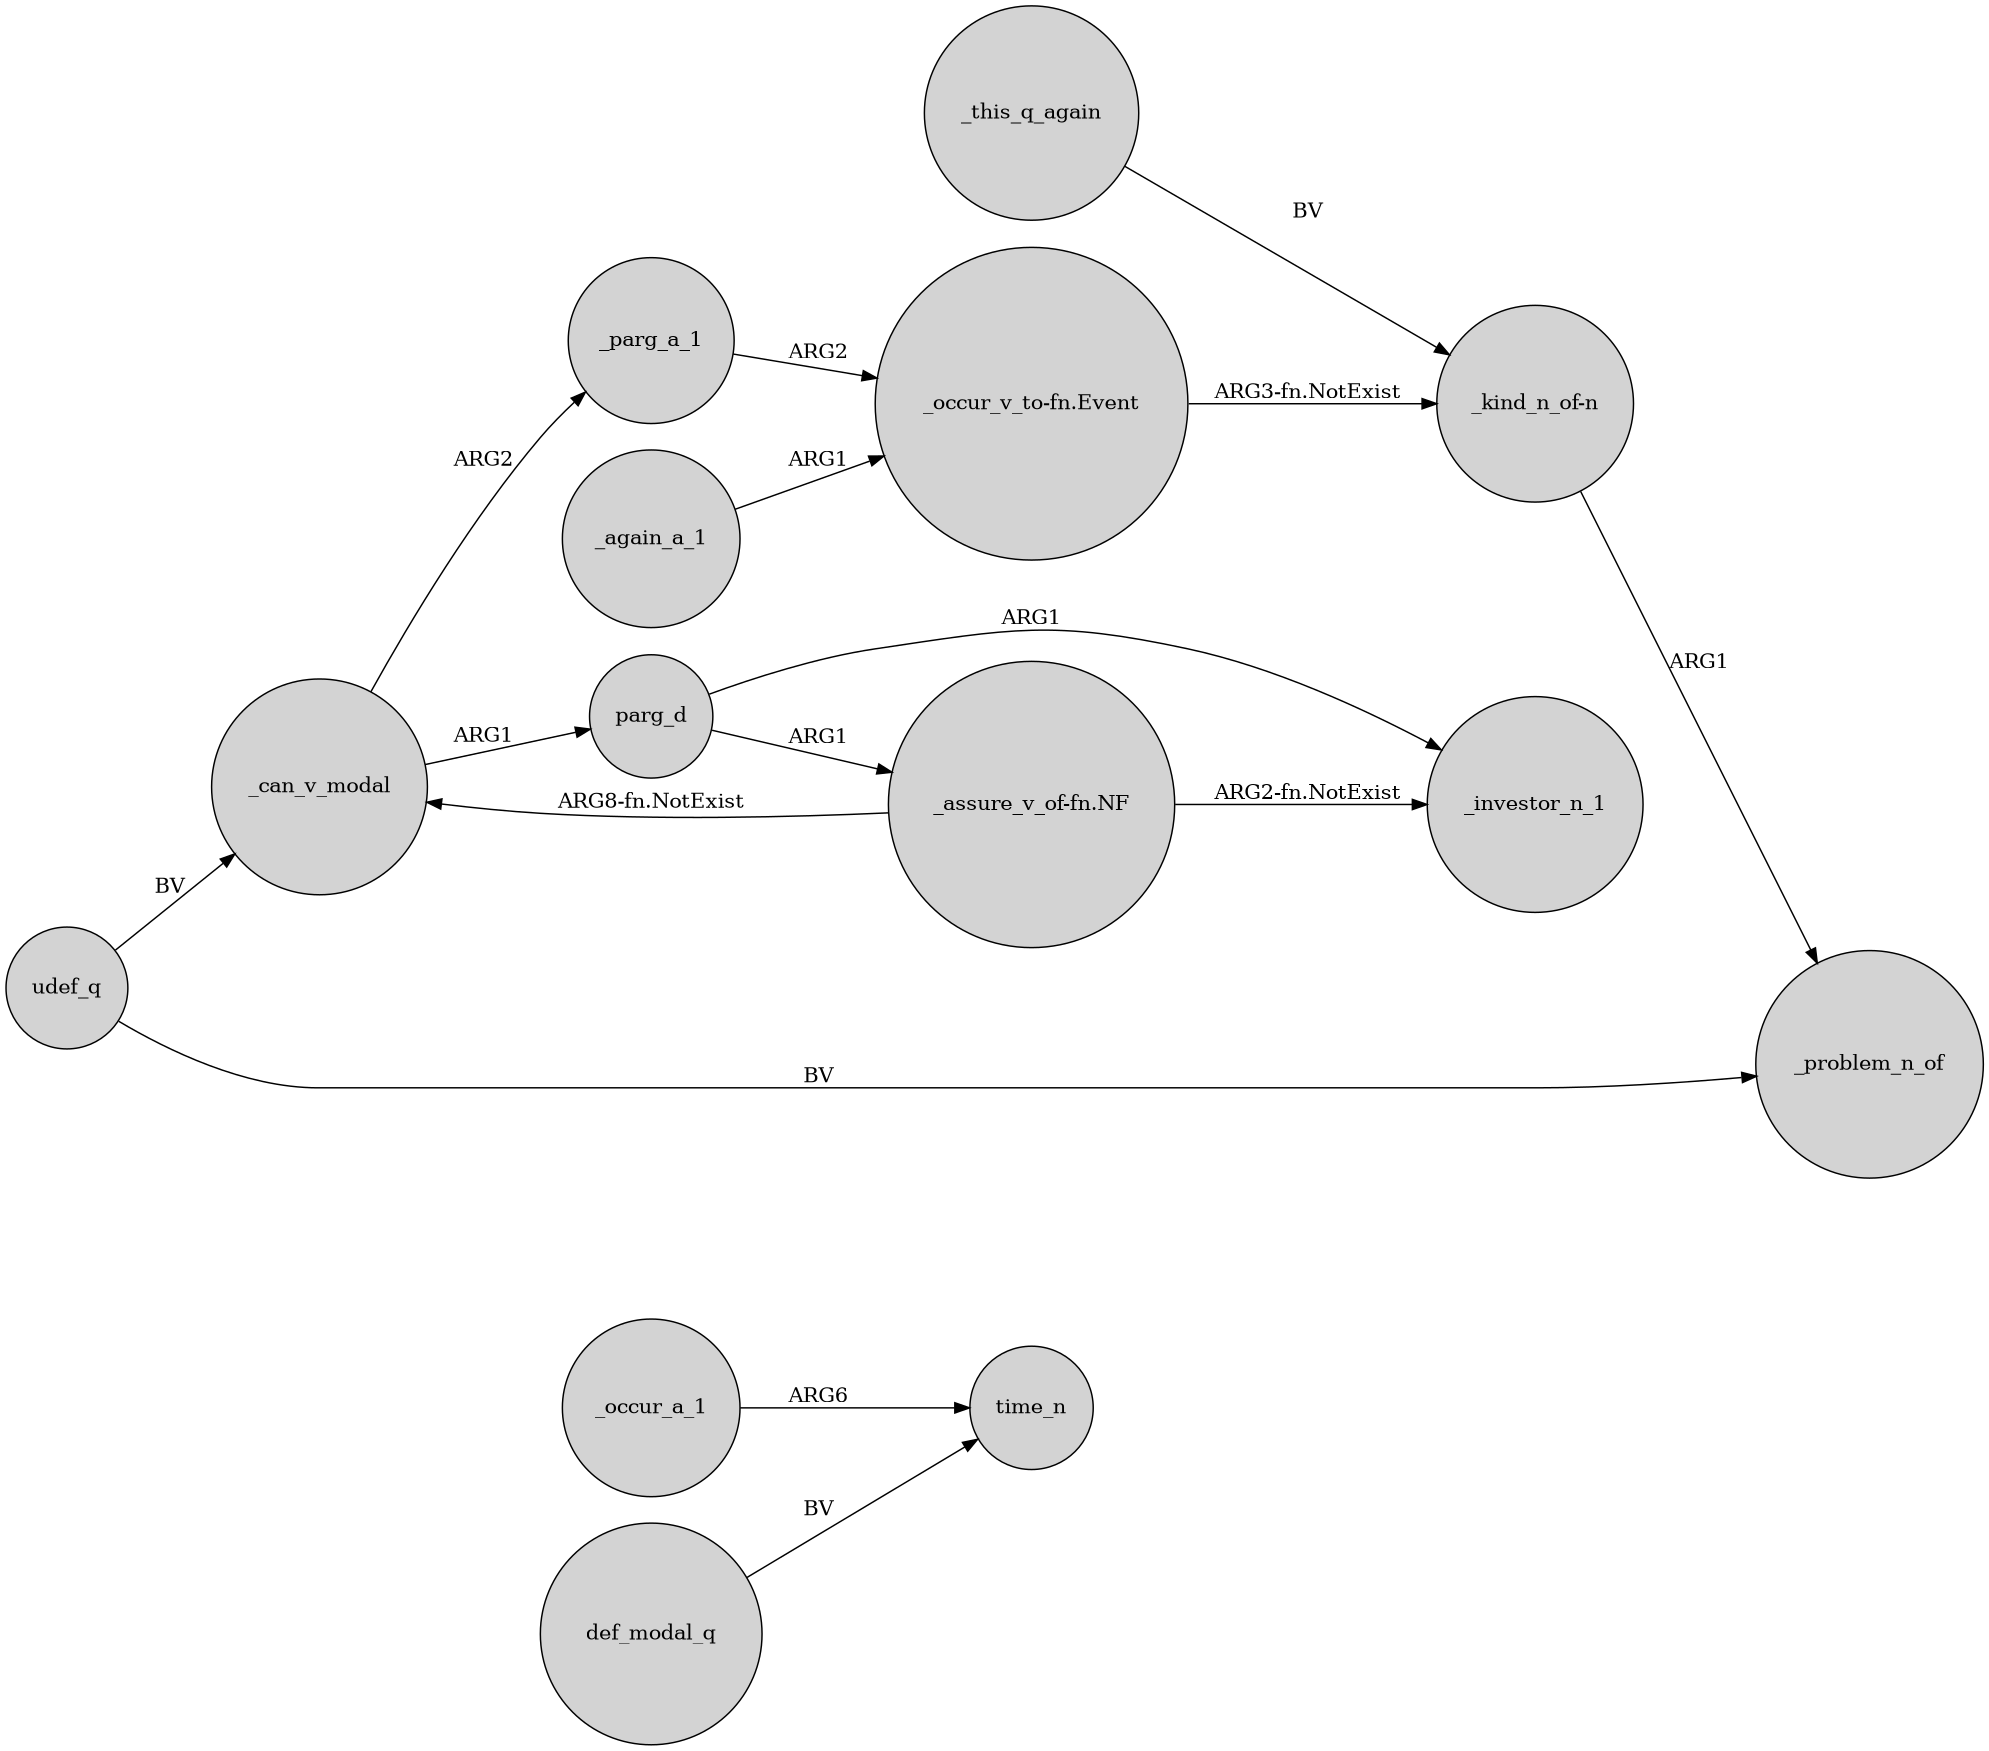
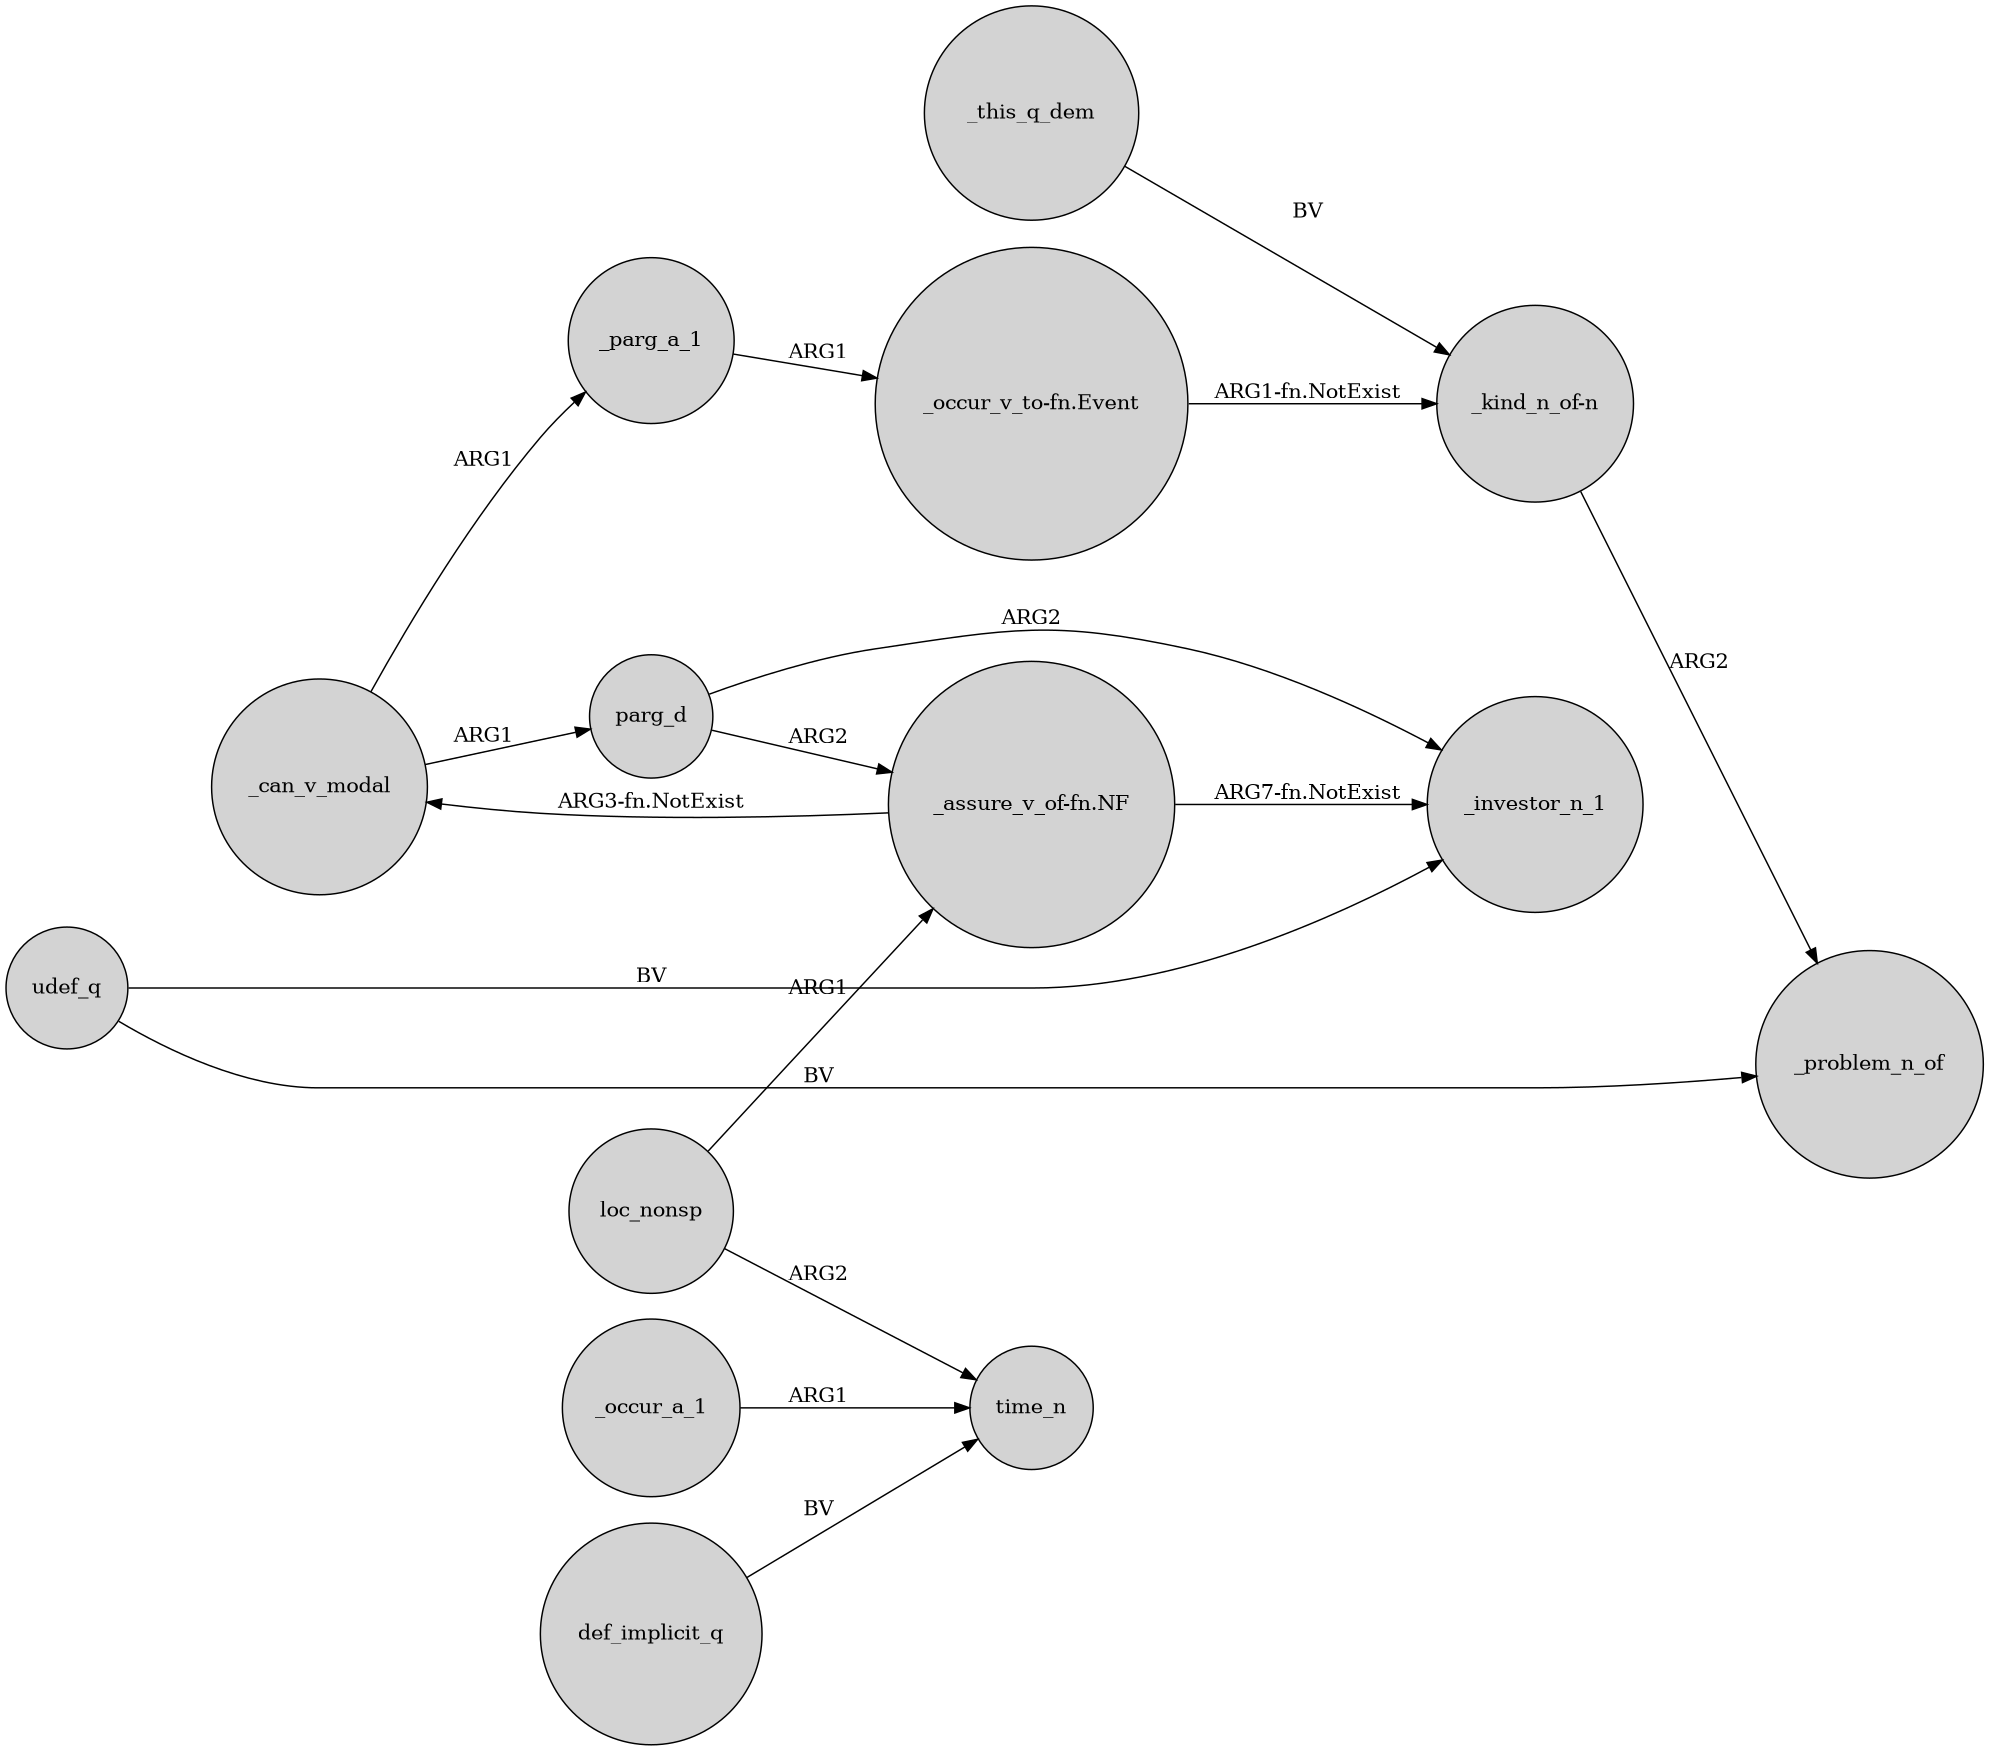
node "_this_q_again": label "_this_q_again" -> "_this_q_dem"
edge "_parg_a_1" -> "_occur_v_to-fn.Event": label "ARG2" -> "ARG1"
edge "_occur_v_to-fn.Event" -> "_kind_n_of-n": label "ARG3-fn.NotExist" -> "ARG1-fn.NotExist"
edge "_can_v_modal" -> "_parg_a_1": label "ARG2" -> "ARG1"
node "_again_a_1": removed
edge "parg_d" -> "_investor_n_1": label "ARG1" -> "ARG2"
edge "_kind_n_of-n" -> "_problem_n_of": label "ARG1" -> "ARG2"
edge "parg_d" -> "_assure_v_of-fn.NF": label "ARG1" -> "ARG2"
edge "_assure_v_of-fn.NF" -> "_investor_n_1": label "ARG2-fn.NotExist" -> "ARG7-fn.NotExist"
edge "_assure_v_of-fn.NF" -> "_can_v_modal": label "ARG8-fn.NotExist" -> "ARG3-fn.NotExist"
edge "udef_q" -> "_can_v_modal": now "udef_q" -> "_investor_n_1"
node "loc_nonsp": added
edge "_occur_a_1" -> "time_n": label "ARG6" -> "ARG1"
node "def_modal_q": label "def_modal_q" -> "def_implicit_q"
